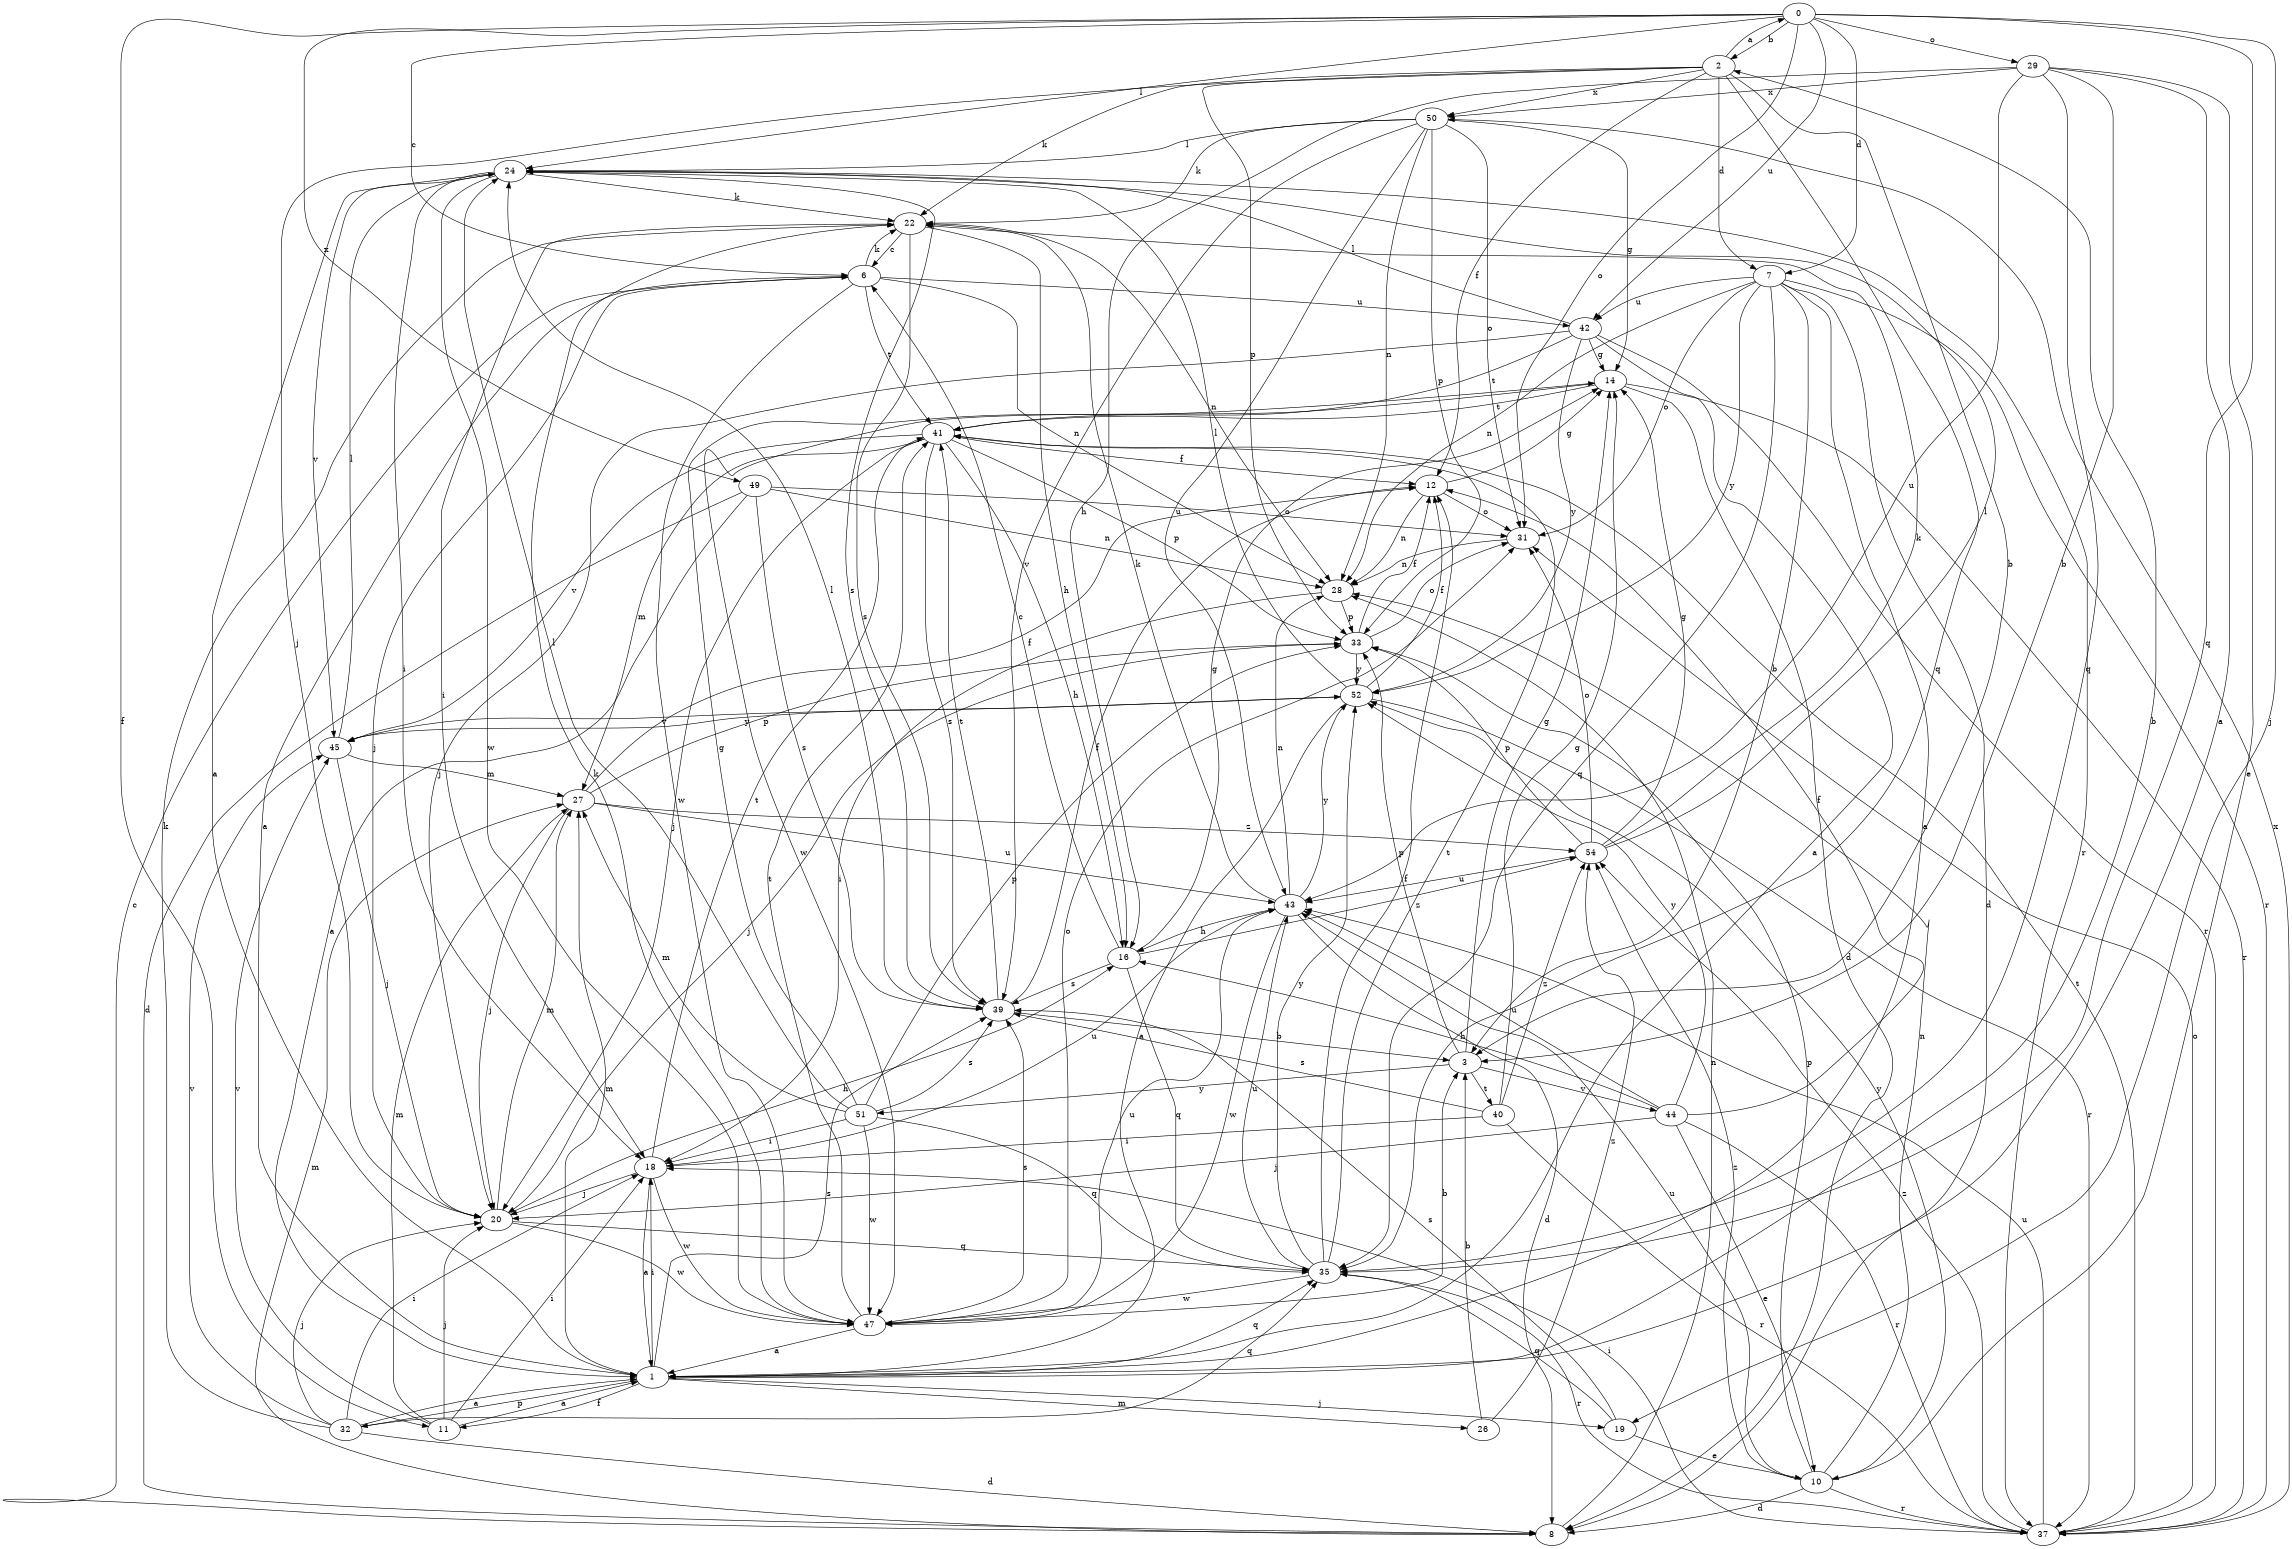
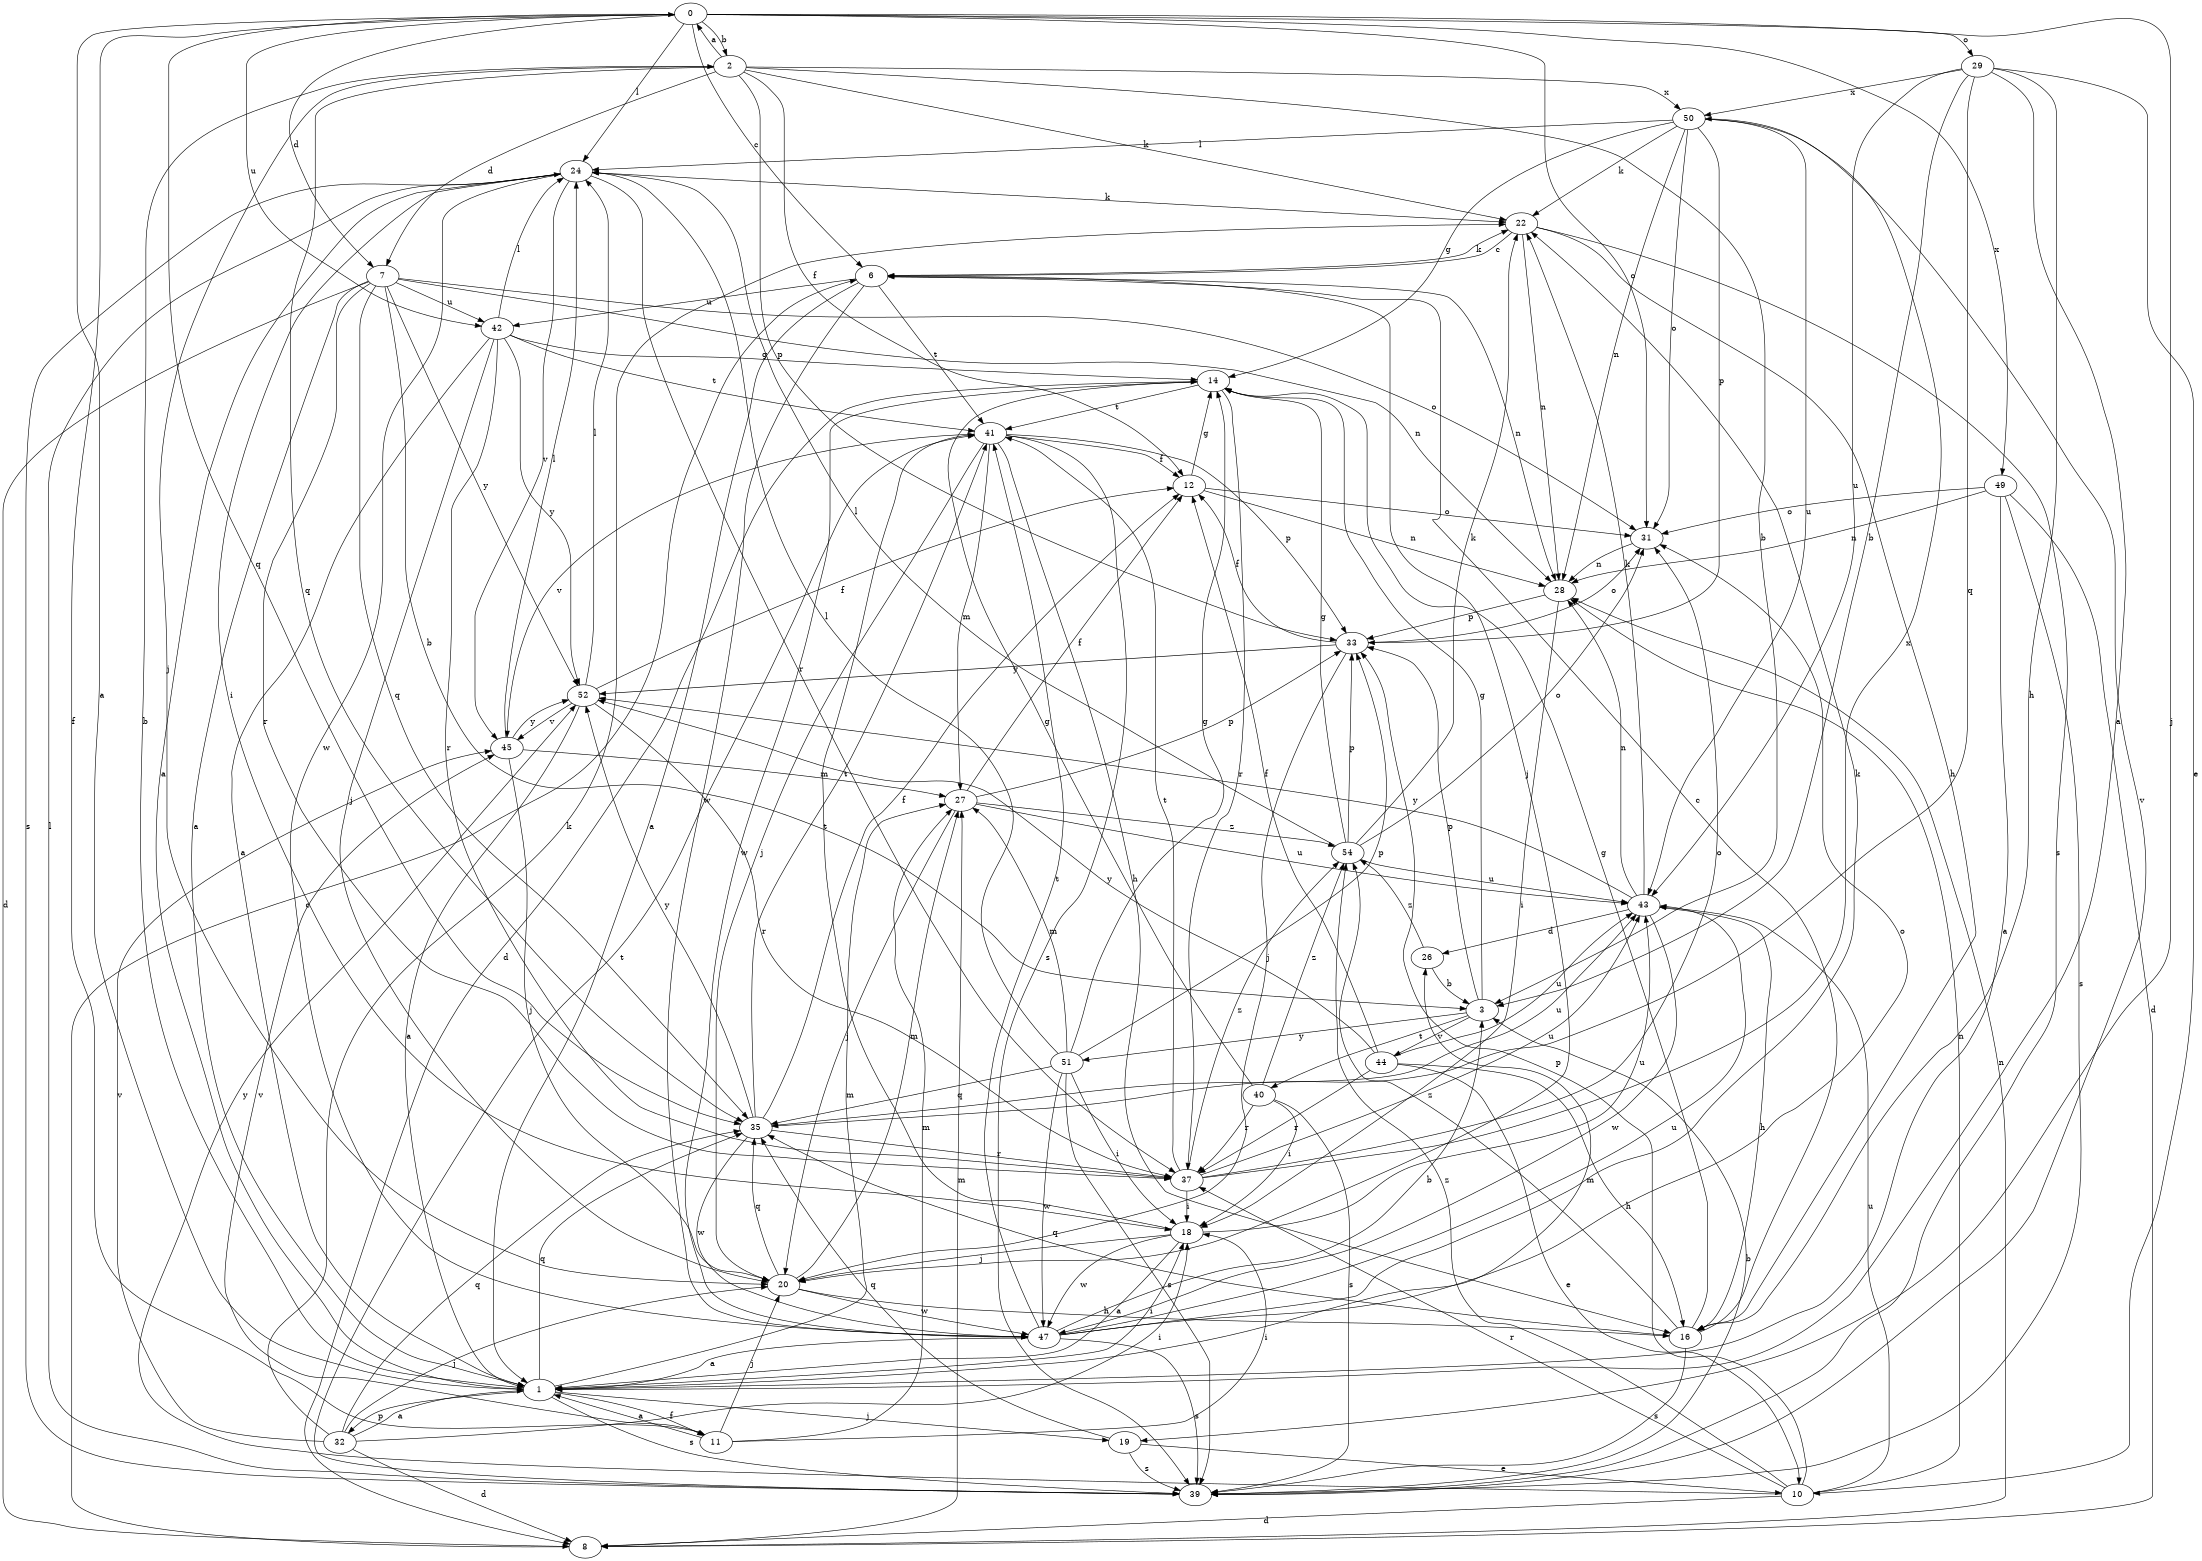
edge "22" -> "18": removed, label "i"
edge "1" -> "0": added, label "a"
edge "39" -> "12": removed, label "f"
edge "43" -> "8": now "43" -> "26"
edge "44" -> "20": removed, label "j"
